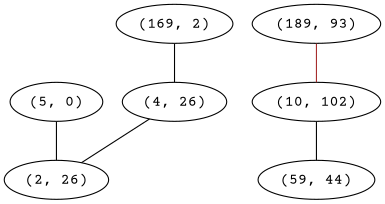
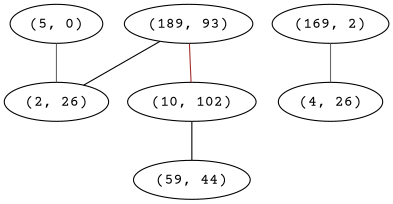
edge "(169, 2)" -- "(4, 26)": color black -> gray40
edge "(5, 0)" -- "(2, 26)": color black -> gray40
edge "(4, 26)" -- "(2, 26)": now "(189, 93)" -- "(2, 26)"
